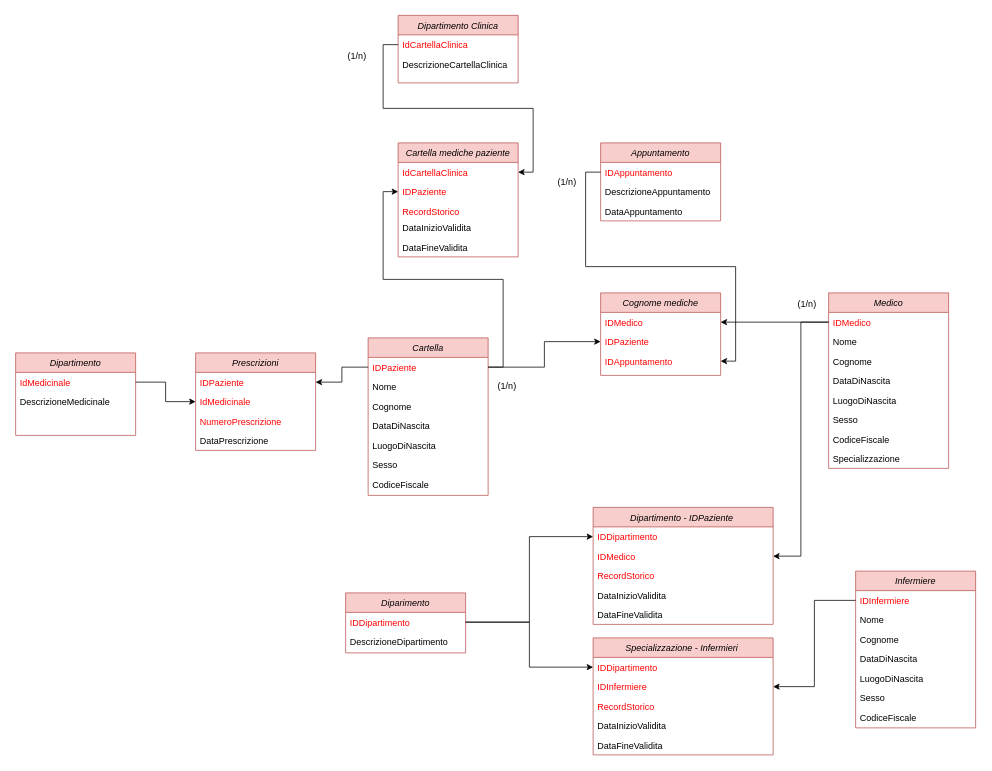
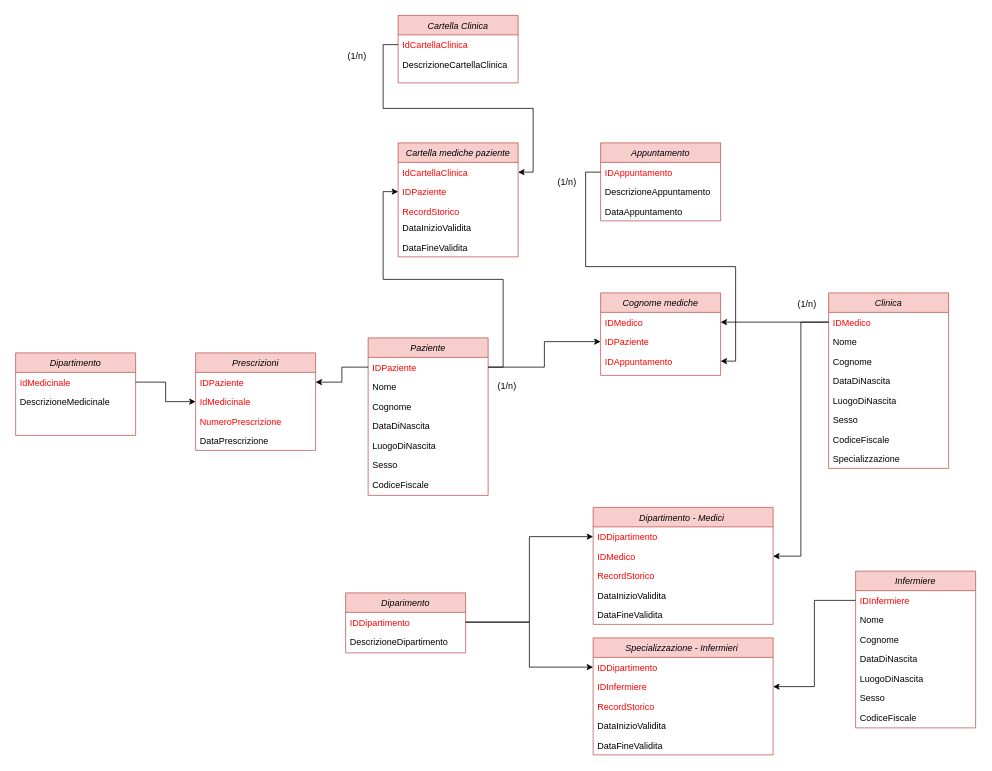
node "Dipartimento Clinica": label "Dipartimento Clinica" -> "Cartella Clinica"
node "Medico": label "Medico" -> "Clinica"
node "Cartella": label "Cartella" -> "Paziente"
node "Dipartimento - IDPaziente": label "Dipartimento - IDPaziente" -> "Dipartimento - Medici"
